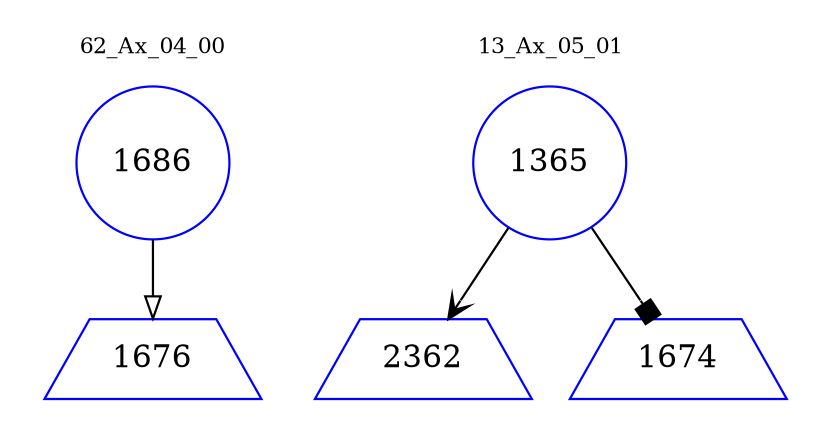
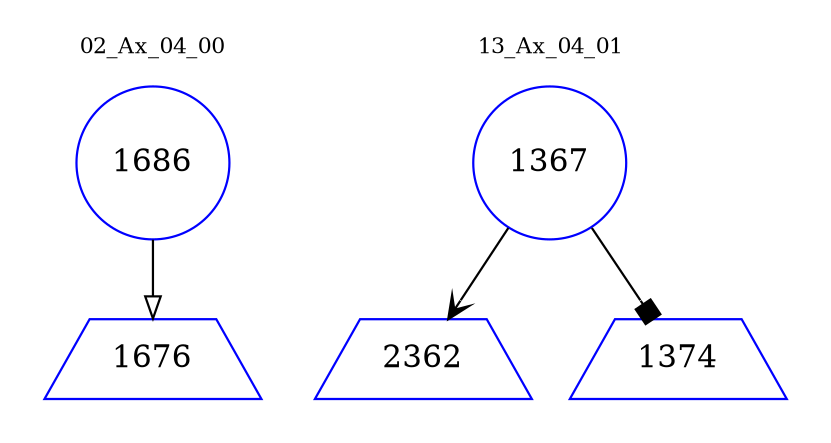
cluster "62_Ax_04_00": label "62_Ax_04_00" -> "02_Ax_04_00"
cluster "13_Ax_05_01": label "13_Ax_05_01" -> "13_Ax_04_01"
node "1365": label "1365" -> "1367"
node "1674": label "1674" -> "1374"
